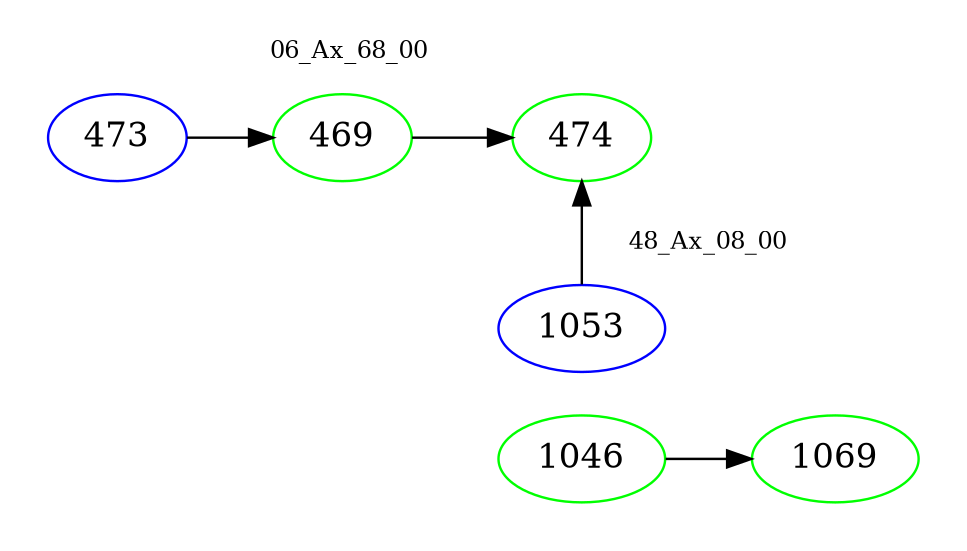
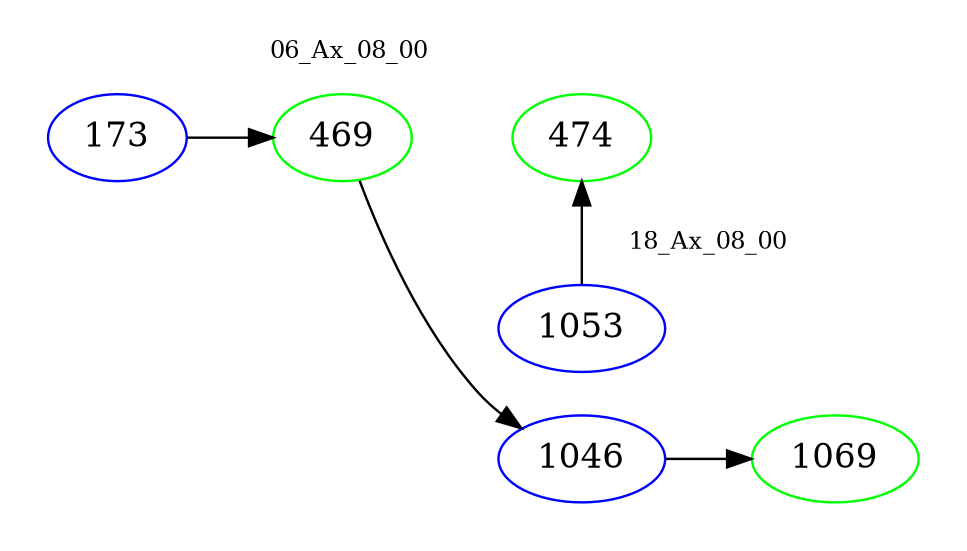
cluster "06_Ax_68_00": label "06_Ax_68_00" -> "06_Ax_08_00"
node "473": label "473" -> "173"
edge "469" -> "474": now "469" -> "1046"
cluster "48_Ax_08_00": label "48_Ax_08_00" -> "18_Ax_08_00"
node "1046": color green -> blue
